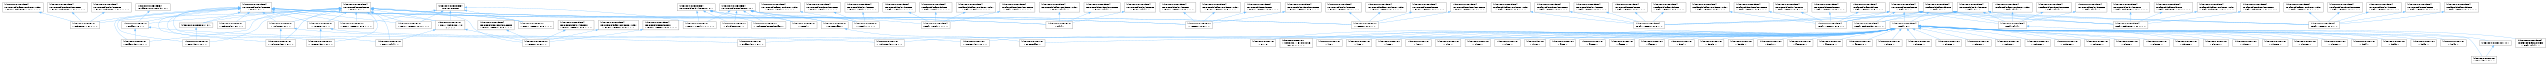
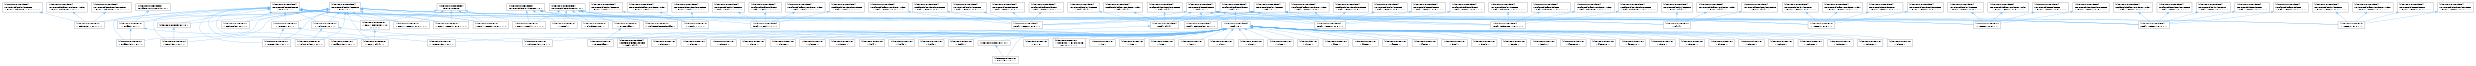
edge "luisa::compute::Expr < Vector< T, 2 > >" -> "luisa::compute::Expr < SOA< std::array< T, N > > >": now "luisa::compute::Expr < Vector< T, 2 > >" -> "luisa::compute::detail ::ExprEnableBitwiseCast < Expr< T > >"
